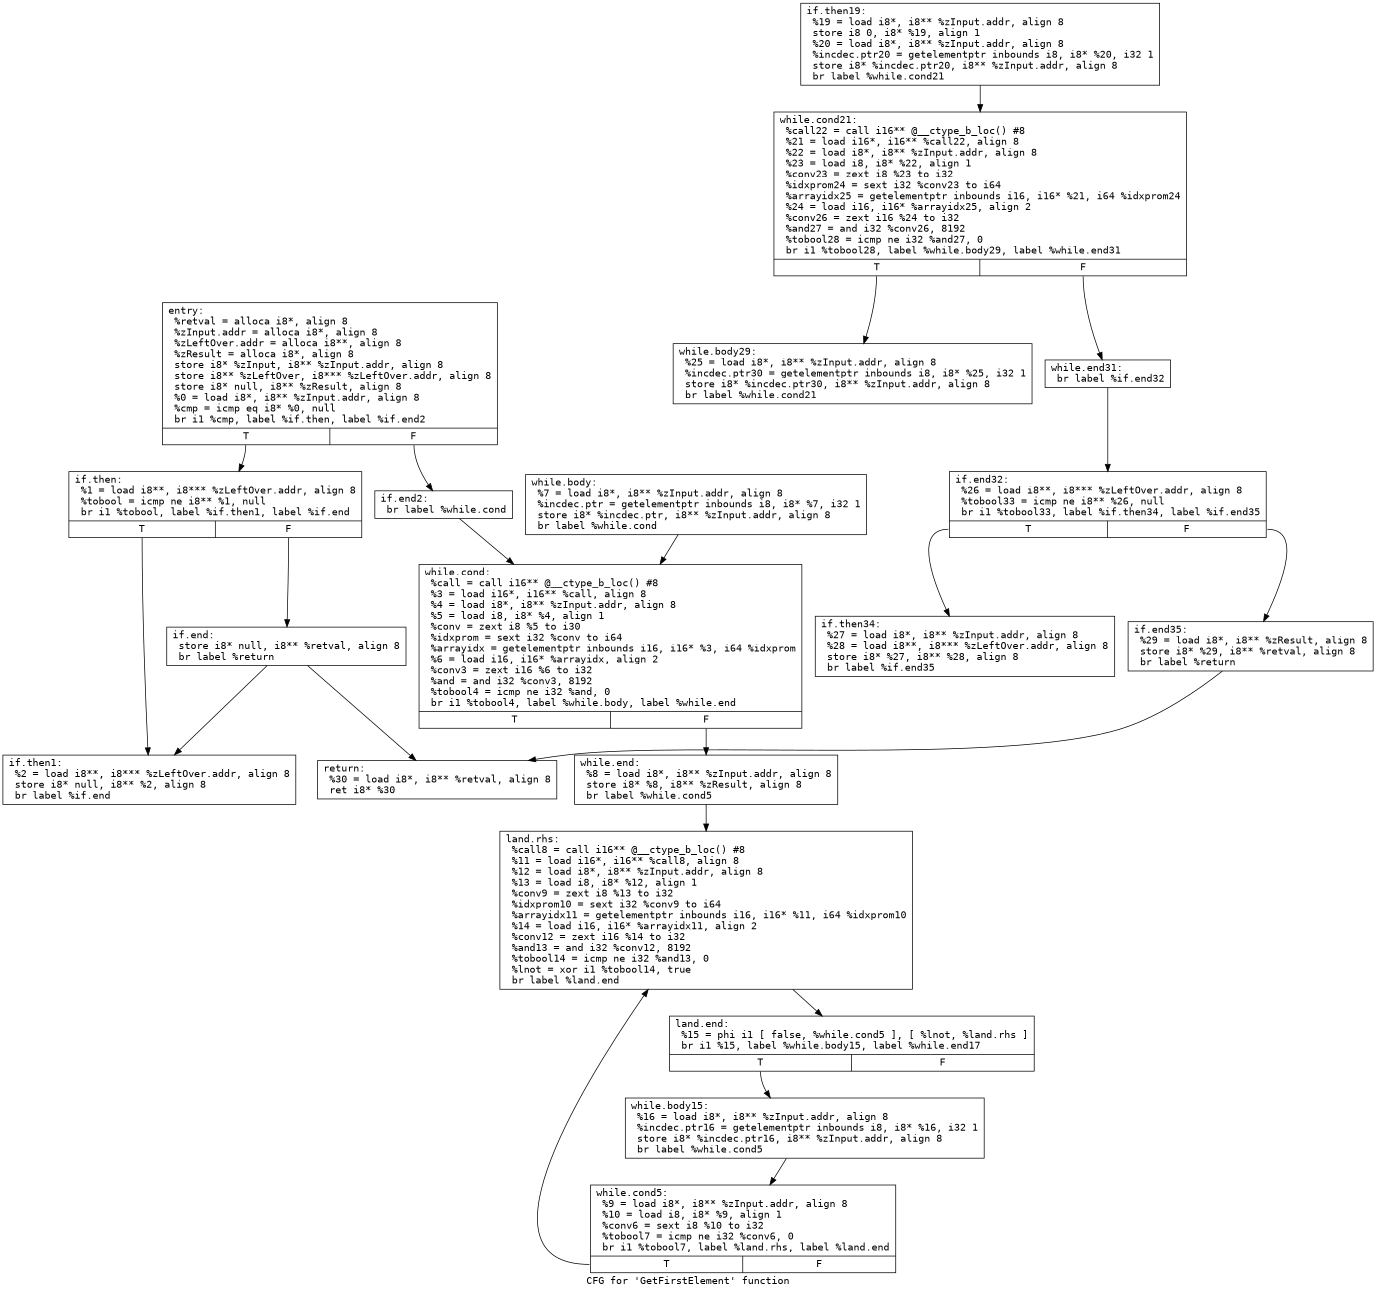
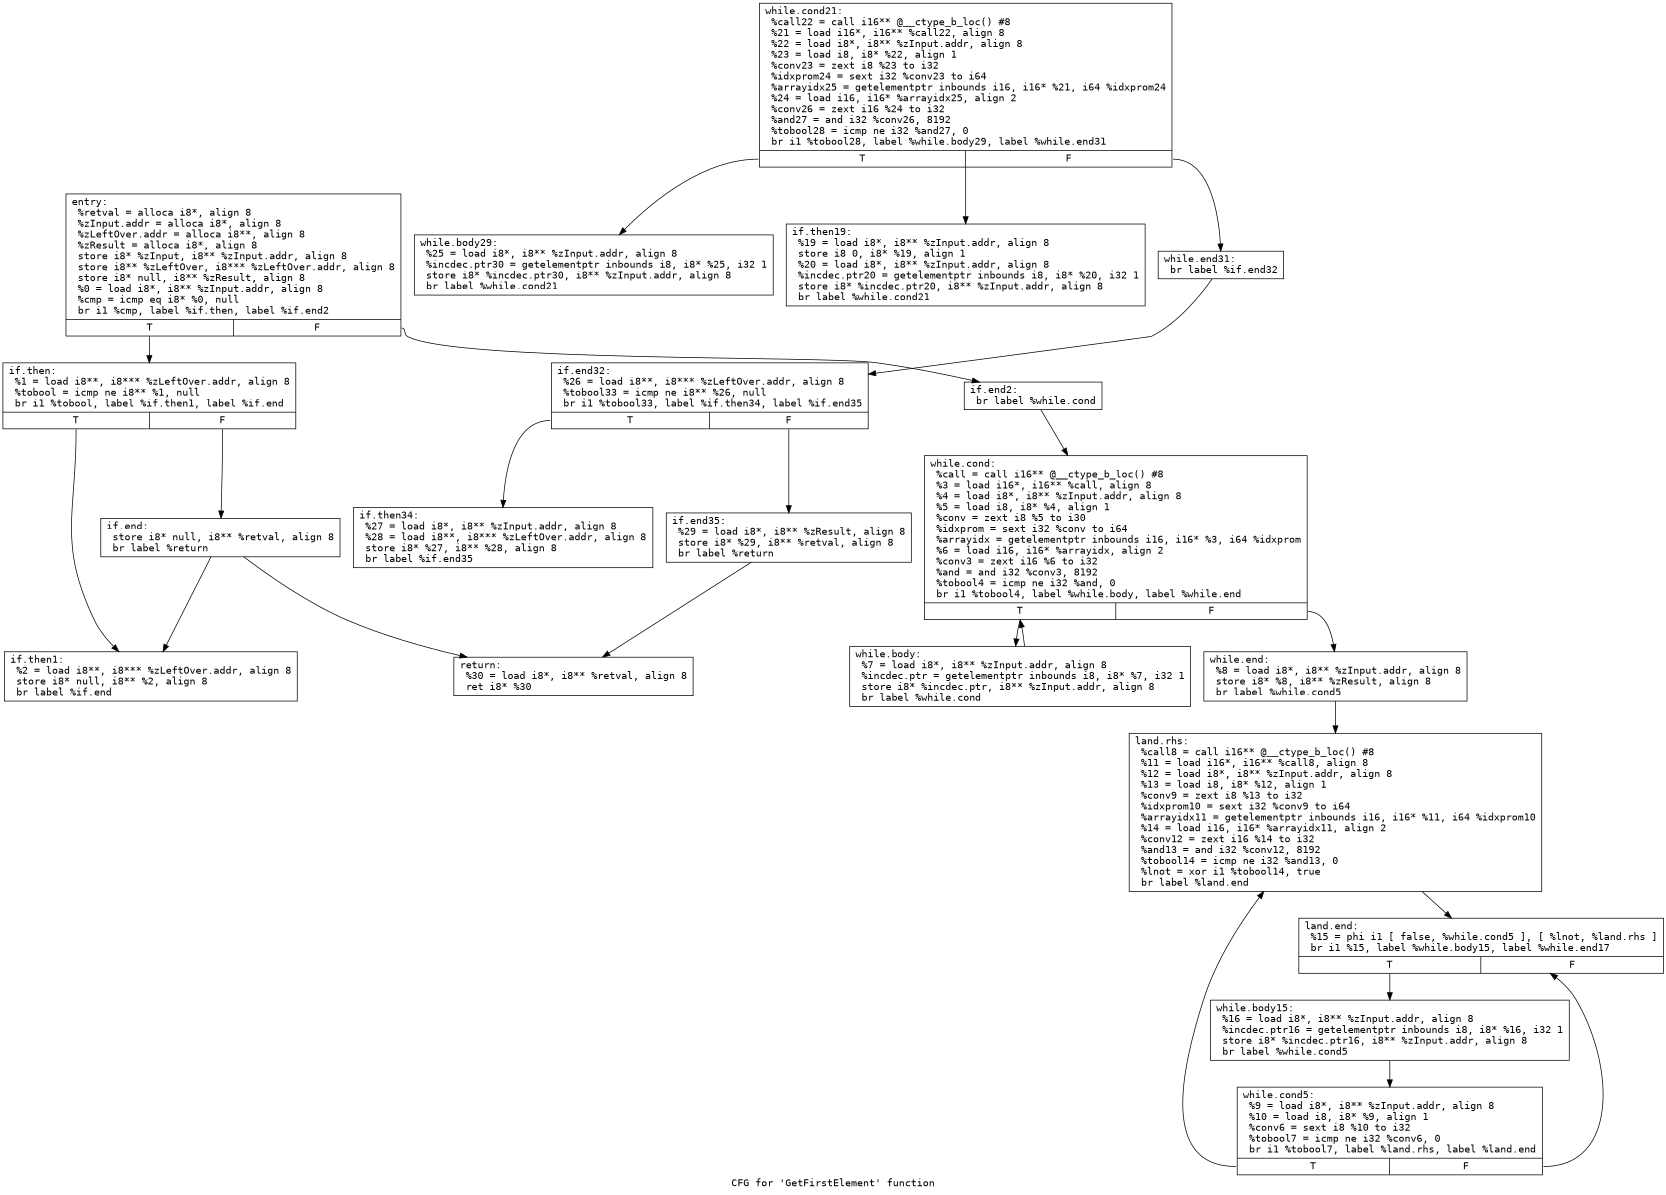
edge "if.then19:" -> "while.cond21:": reversed
edge "while.cond:" -> "while.body:": added
edge "while.cond5:" -> "land.end:": added
